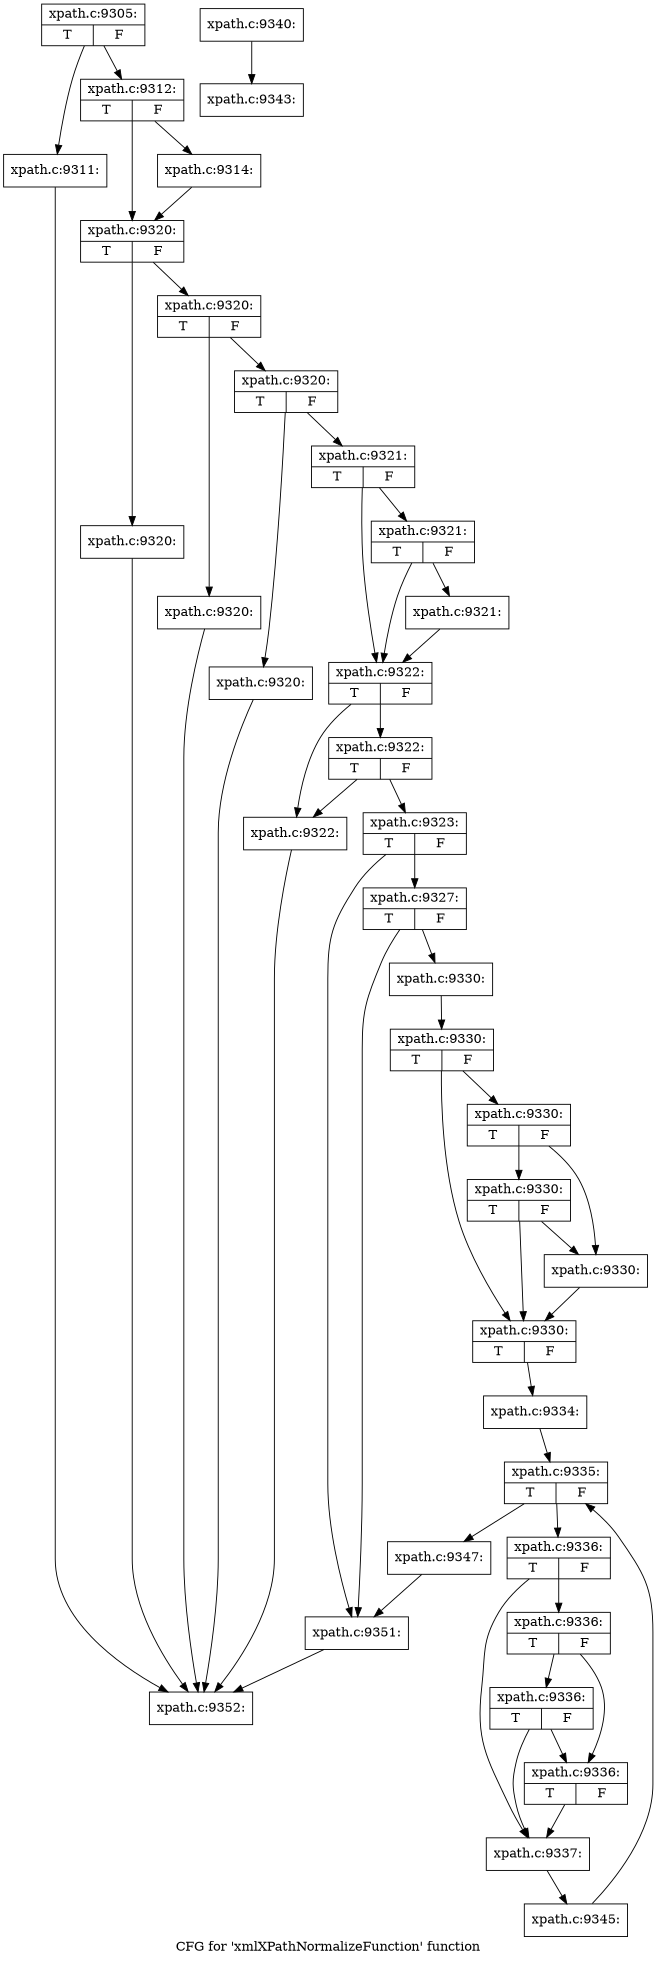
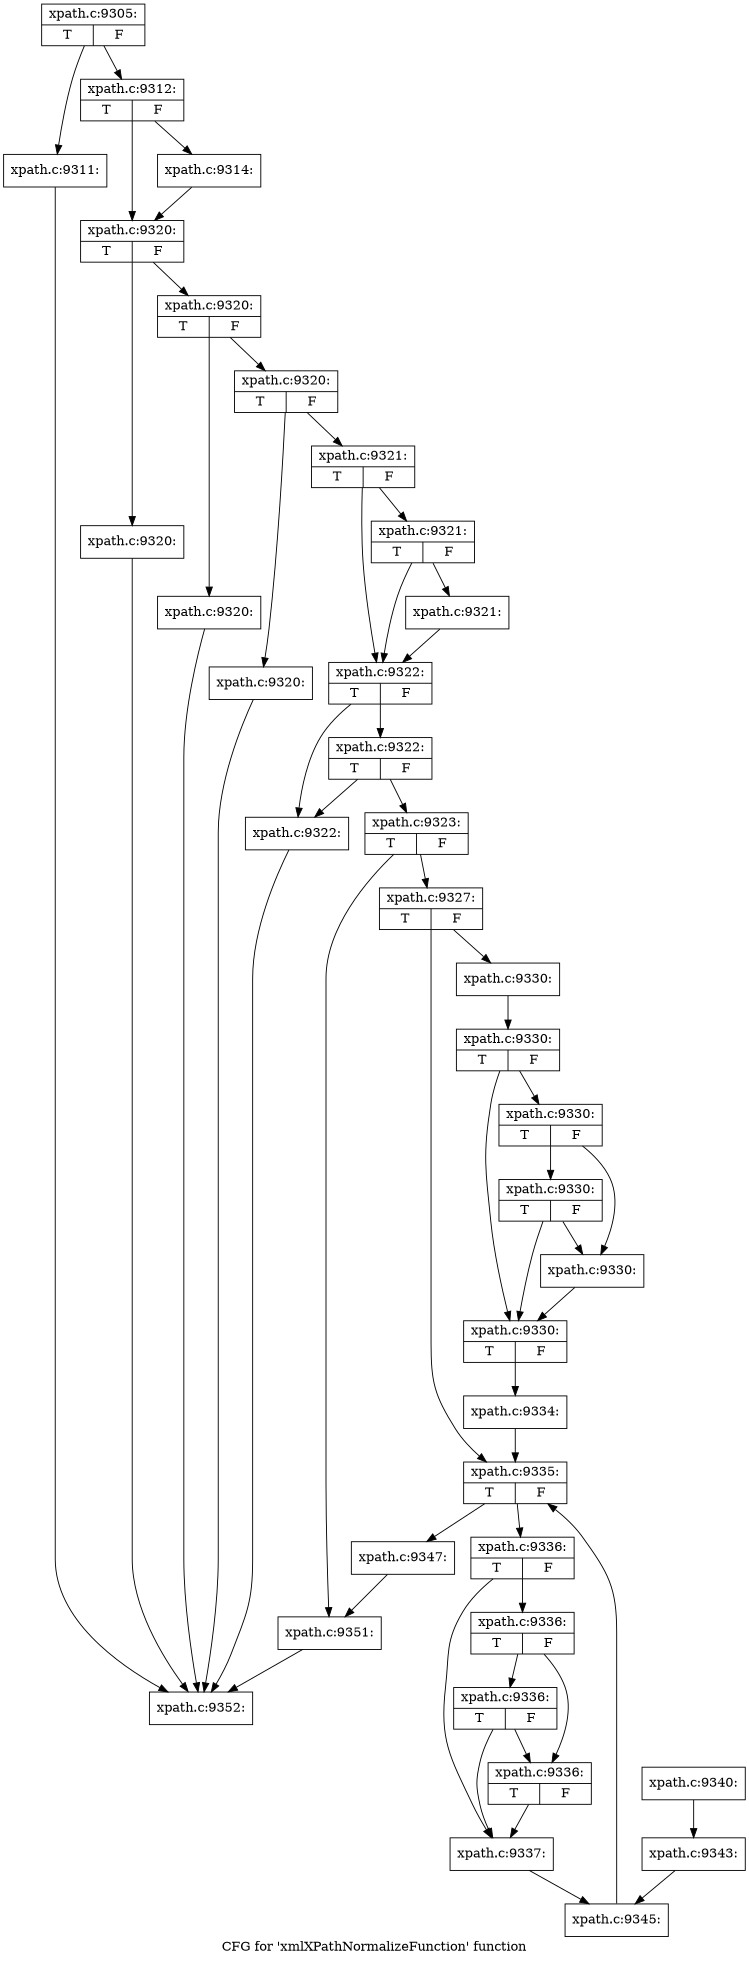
edge "xpath.c:9327:" -> "xpath.c:9351:": now "xpath.c:9327:" -> "xpath.c:9335:"
edge "xpath.c:9343:" -> "xpath.c:9345:": added
